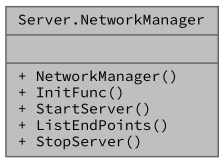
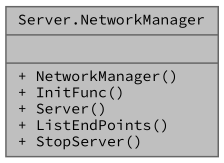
node "Server.NetworkManager": text "+ StartServer()" -> "+ Server()"
